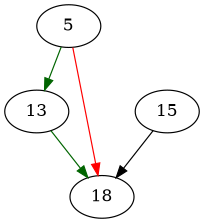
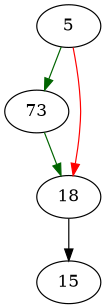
node "13": label "13" -> "73"
edge "15" -> "18": reversed
